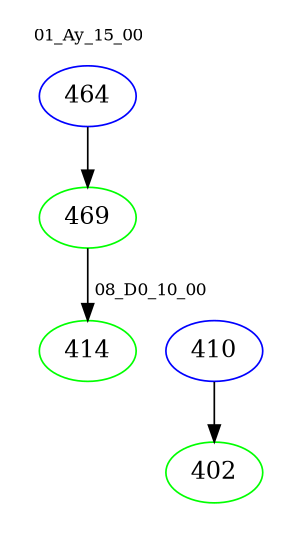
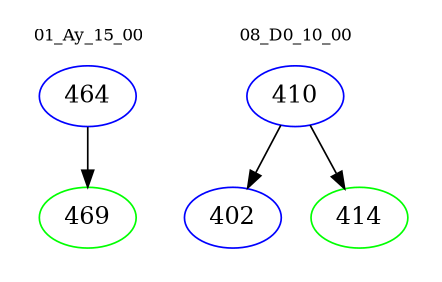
edge "469" -> "414": now "410" -> "414"
node "402": color green -> blue
